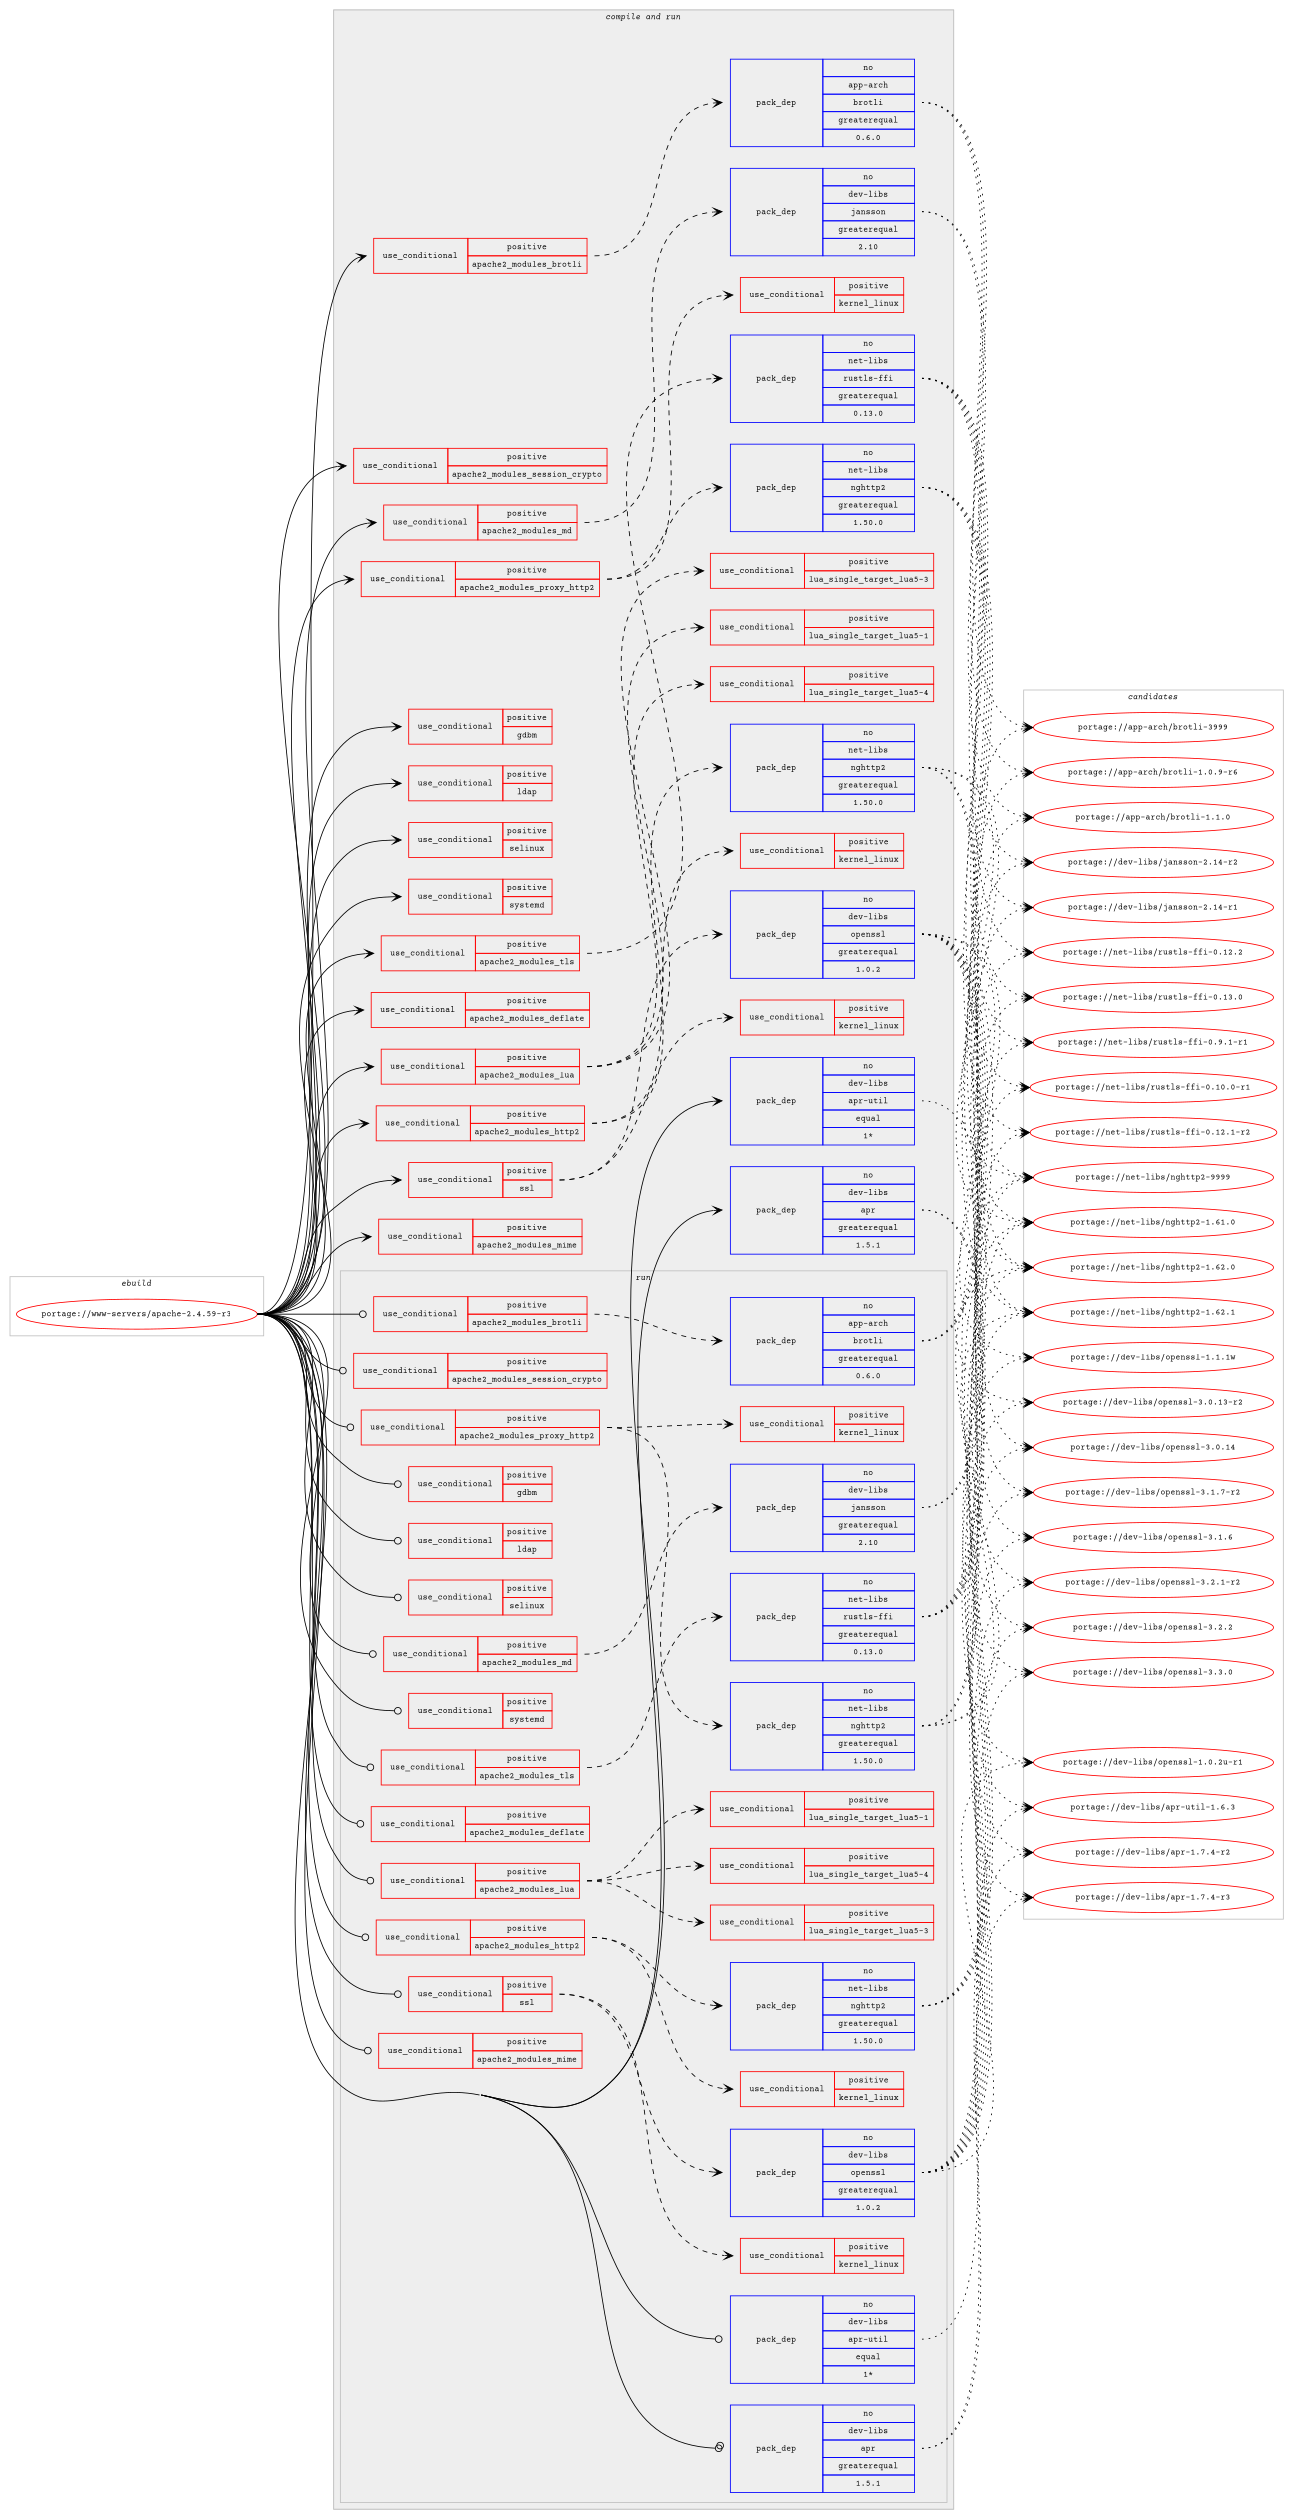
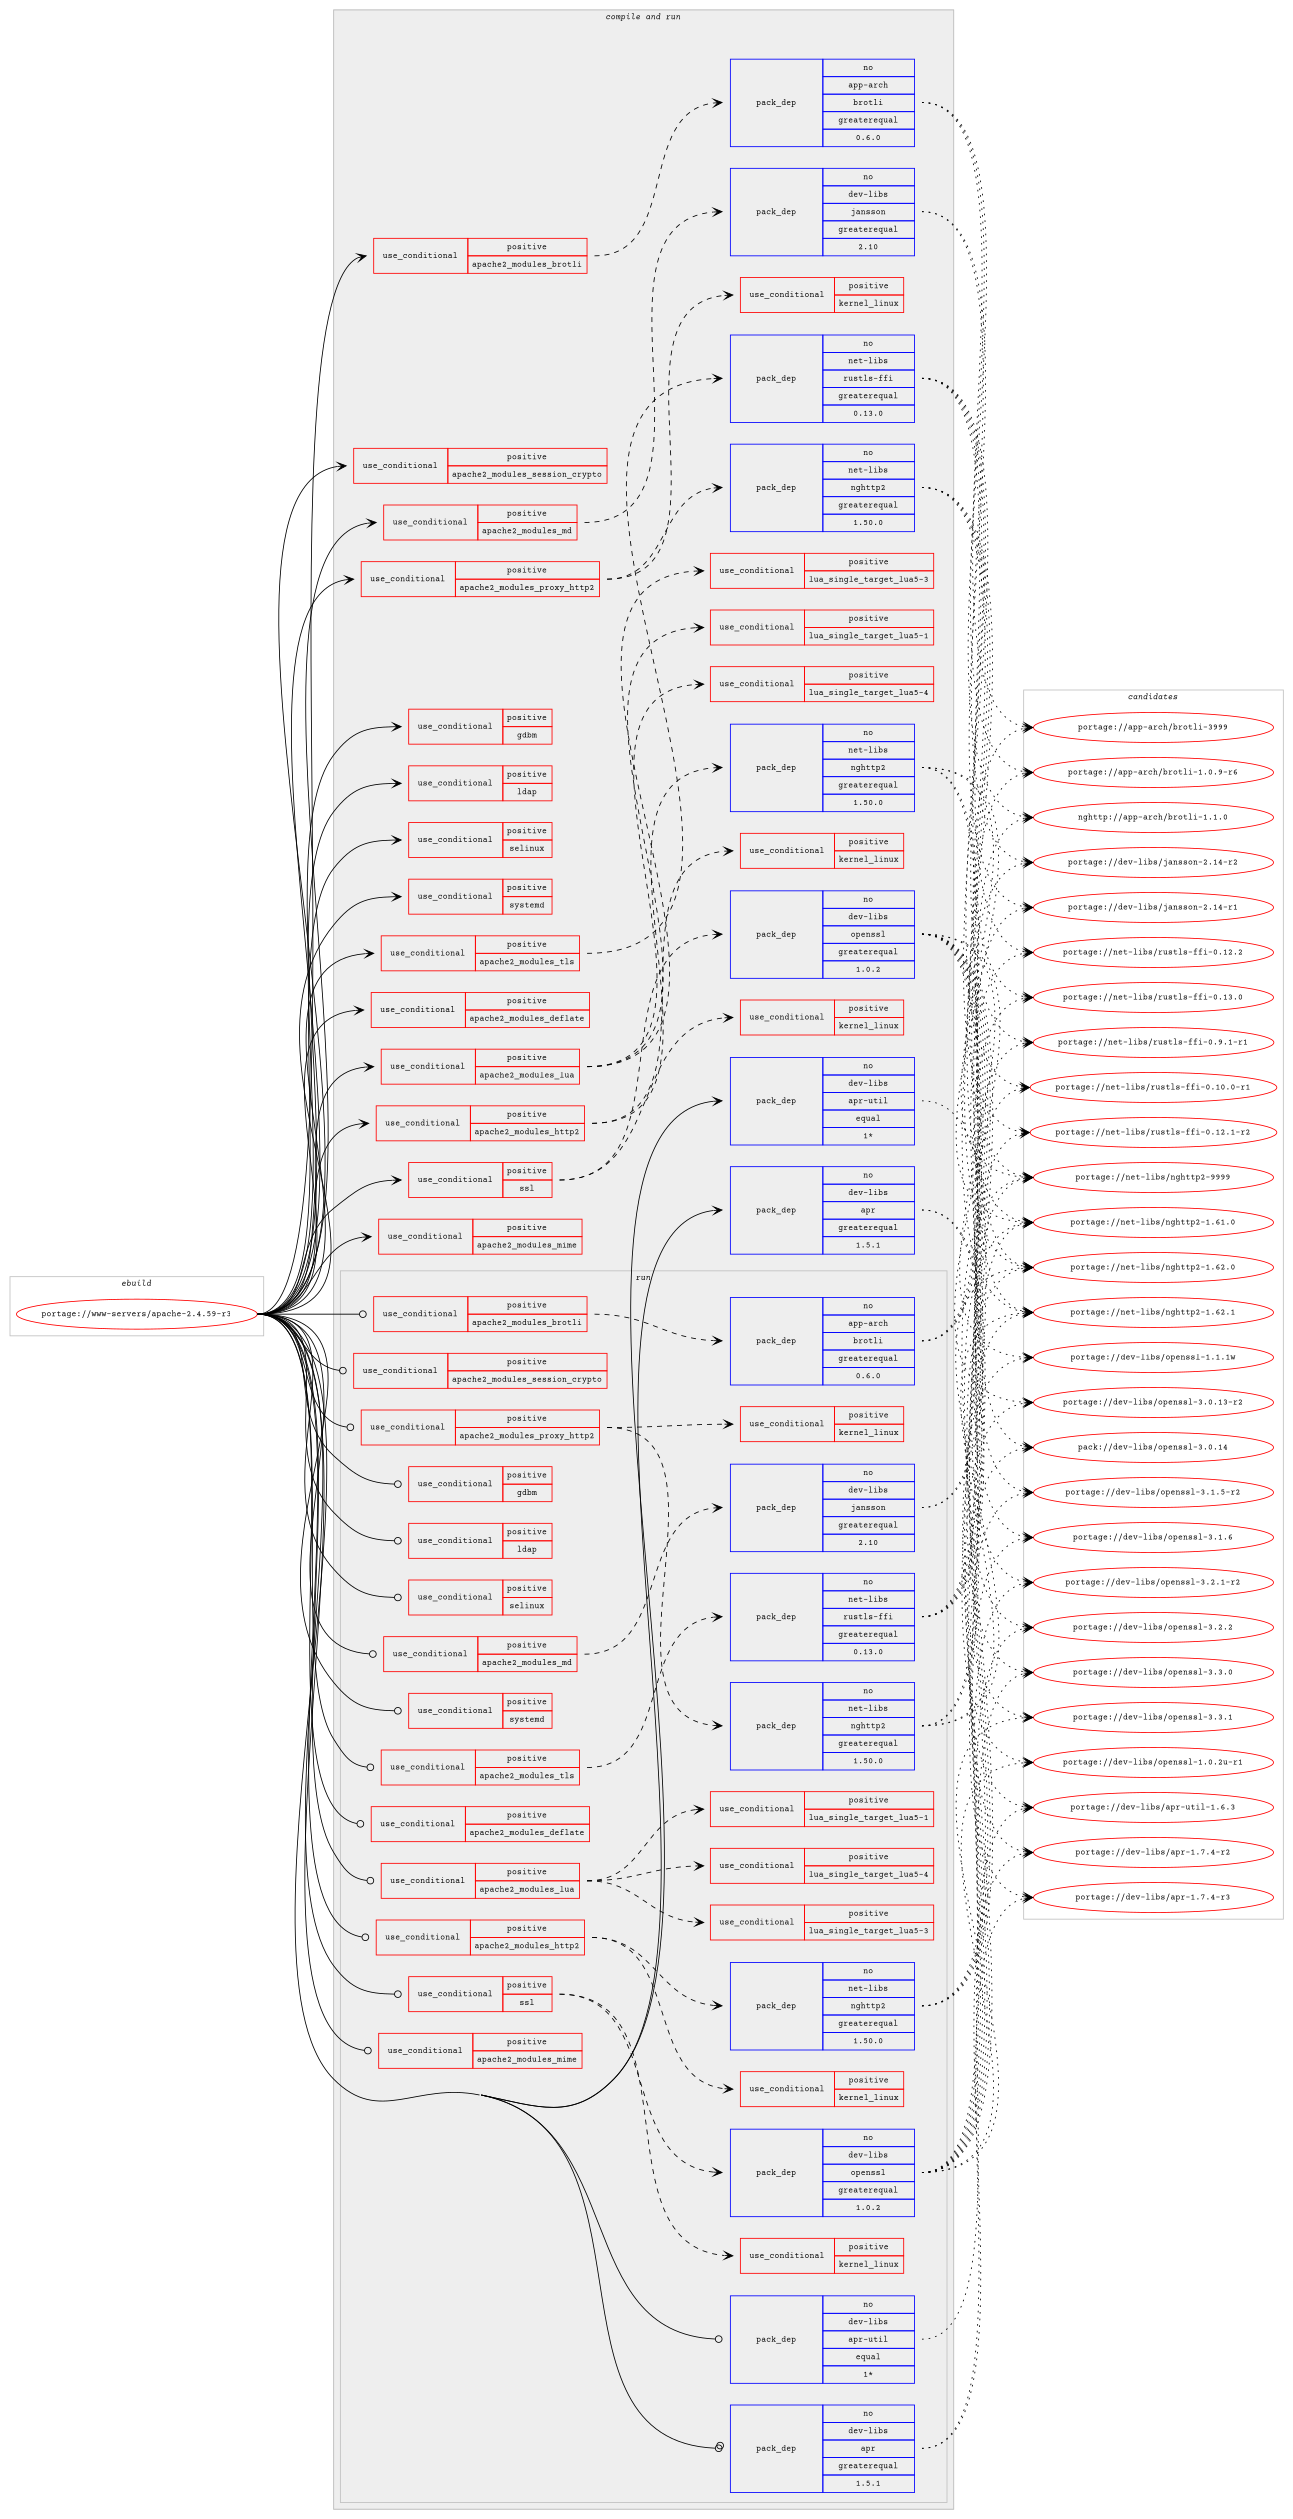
node "portage://app-arch/brotli-1.1.0": label "portage://app-arch/brotli-1.1.0" -> "nghttp://app-arch/brotli-1.1.0"
node "portage://dev-libs/openssl-3.0.14": label "portage://dev-libs/openssl-3.0.14" -> "pack://dev-libs/openssl-3.0.14"
node "portage://dev-libs/openssl-3.1.7-r2": label "portage://dev-libs/openssl-3.1.7-r2" -> "portage://dev-libs/openssl-3.1.5-r2"
node "portage://dev-libs/openssl-3.3.1": added
